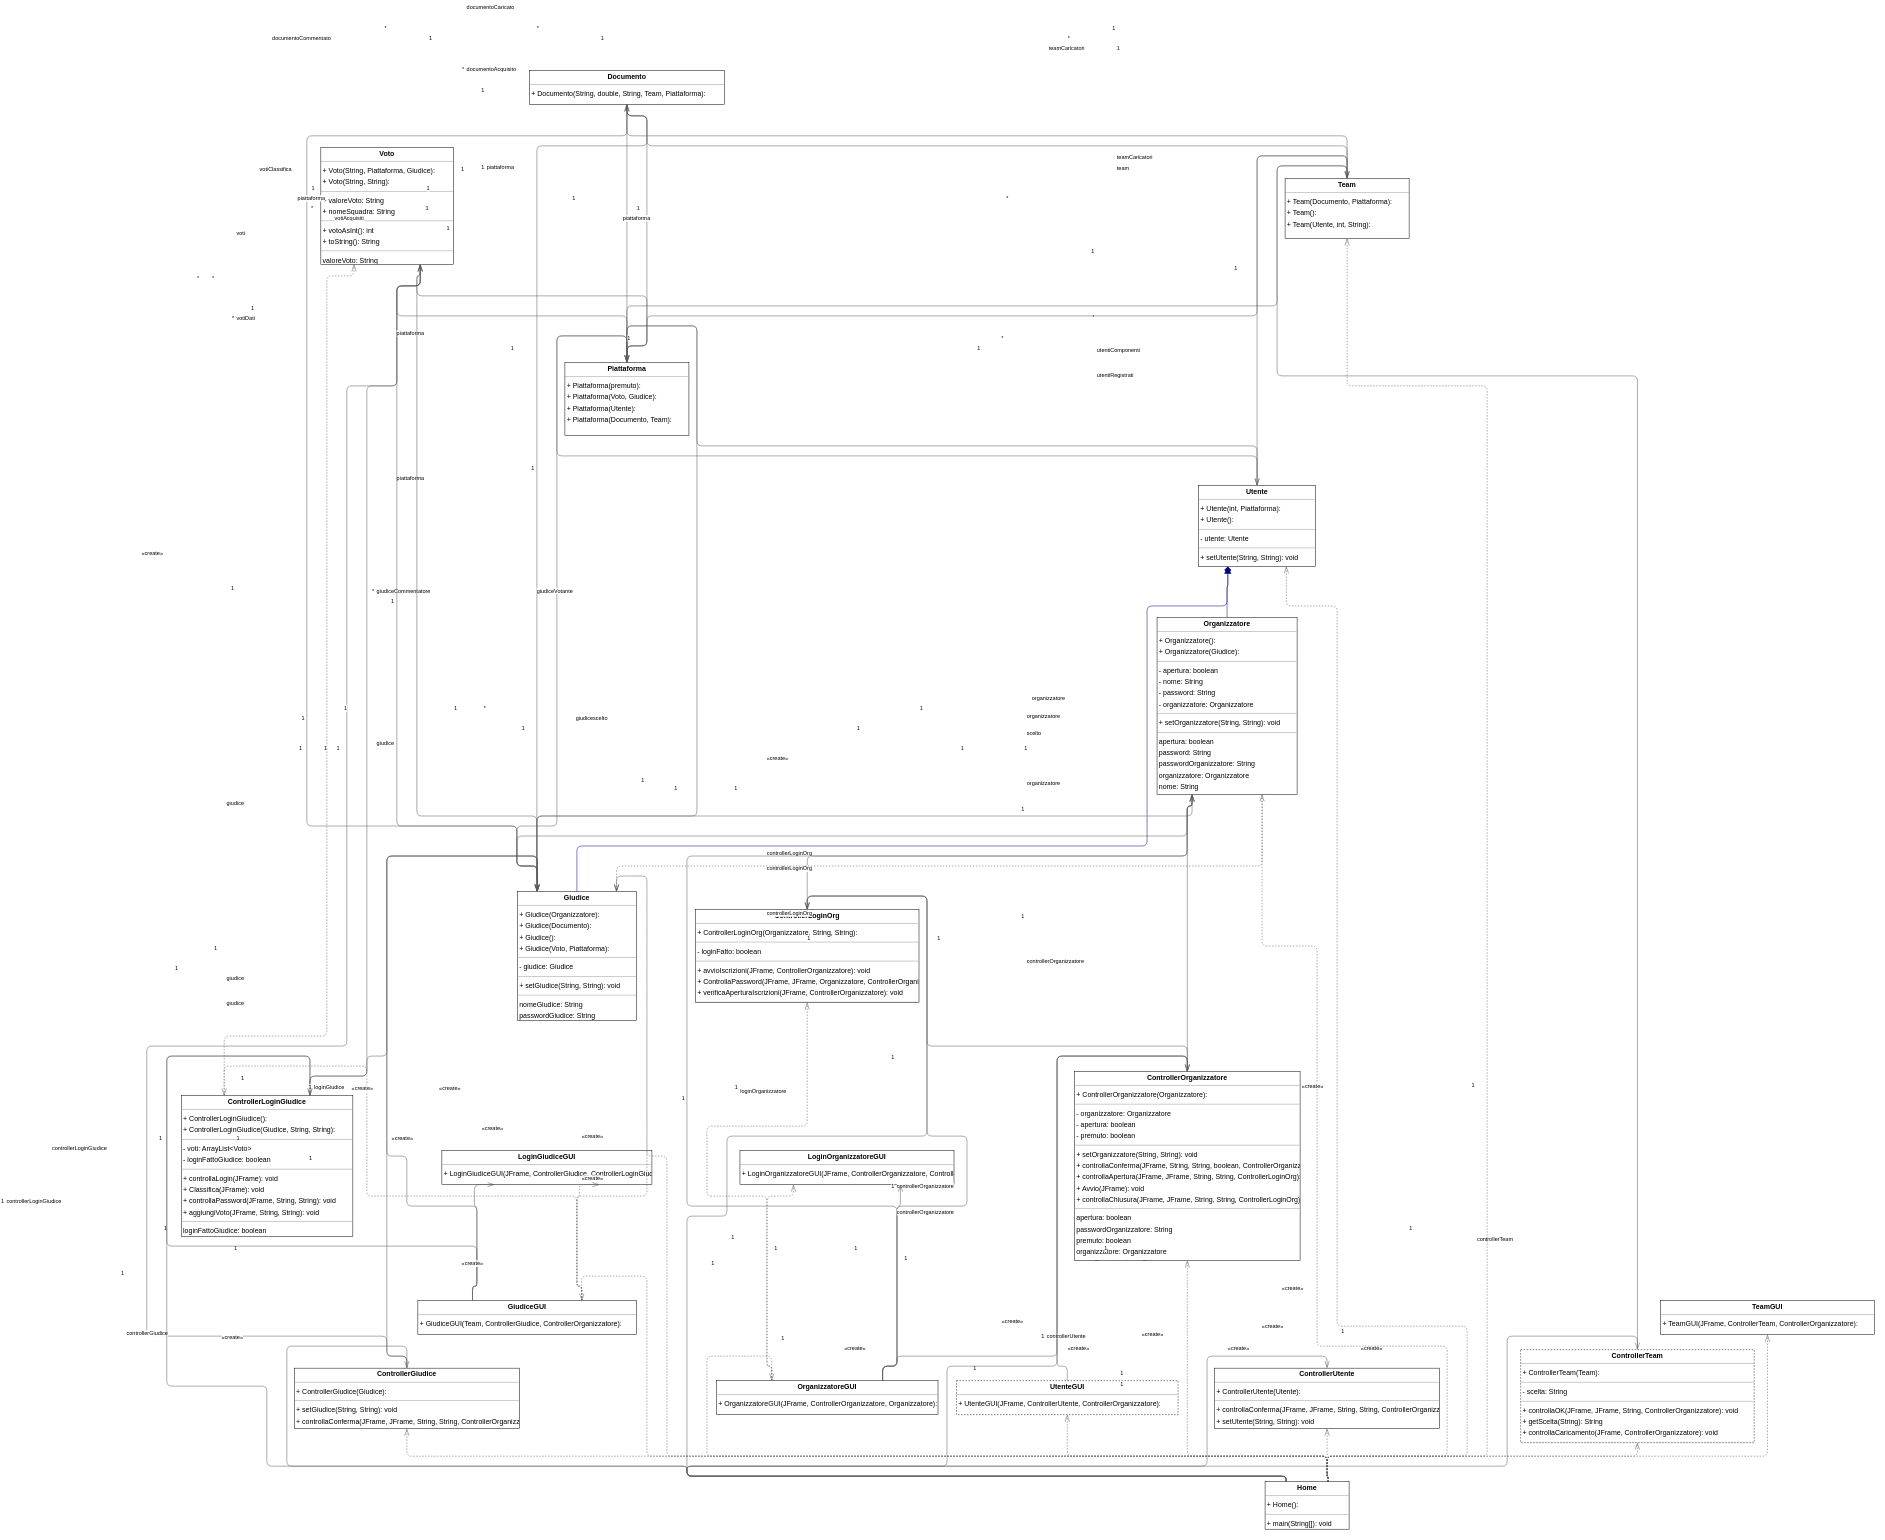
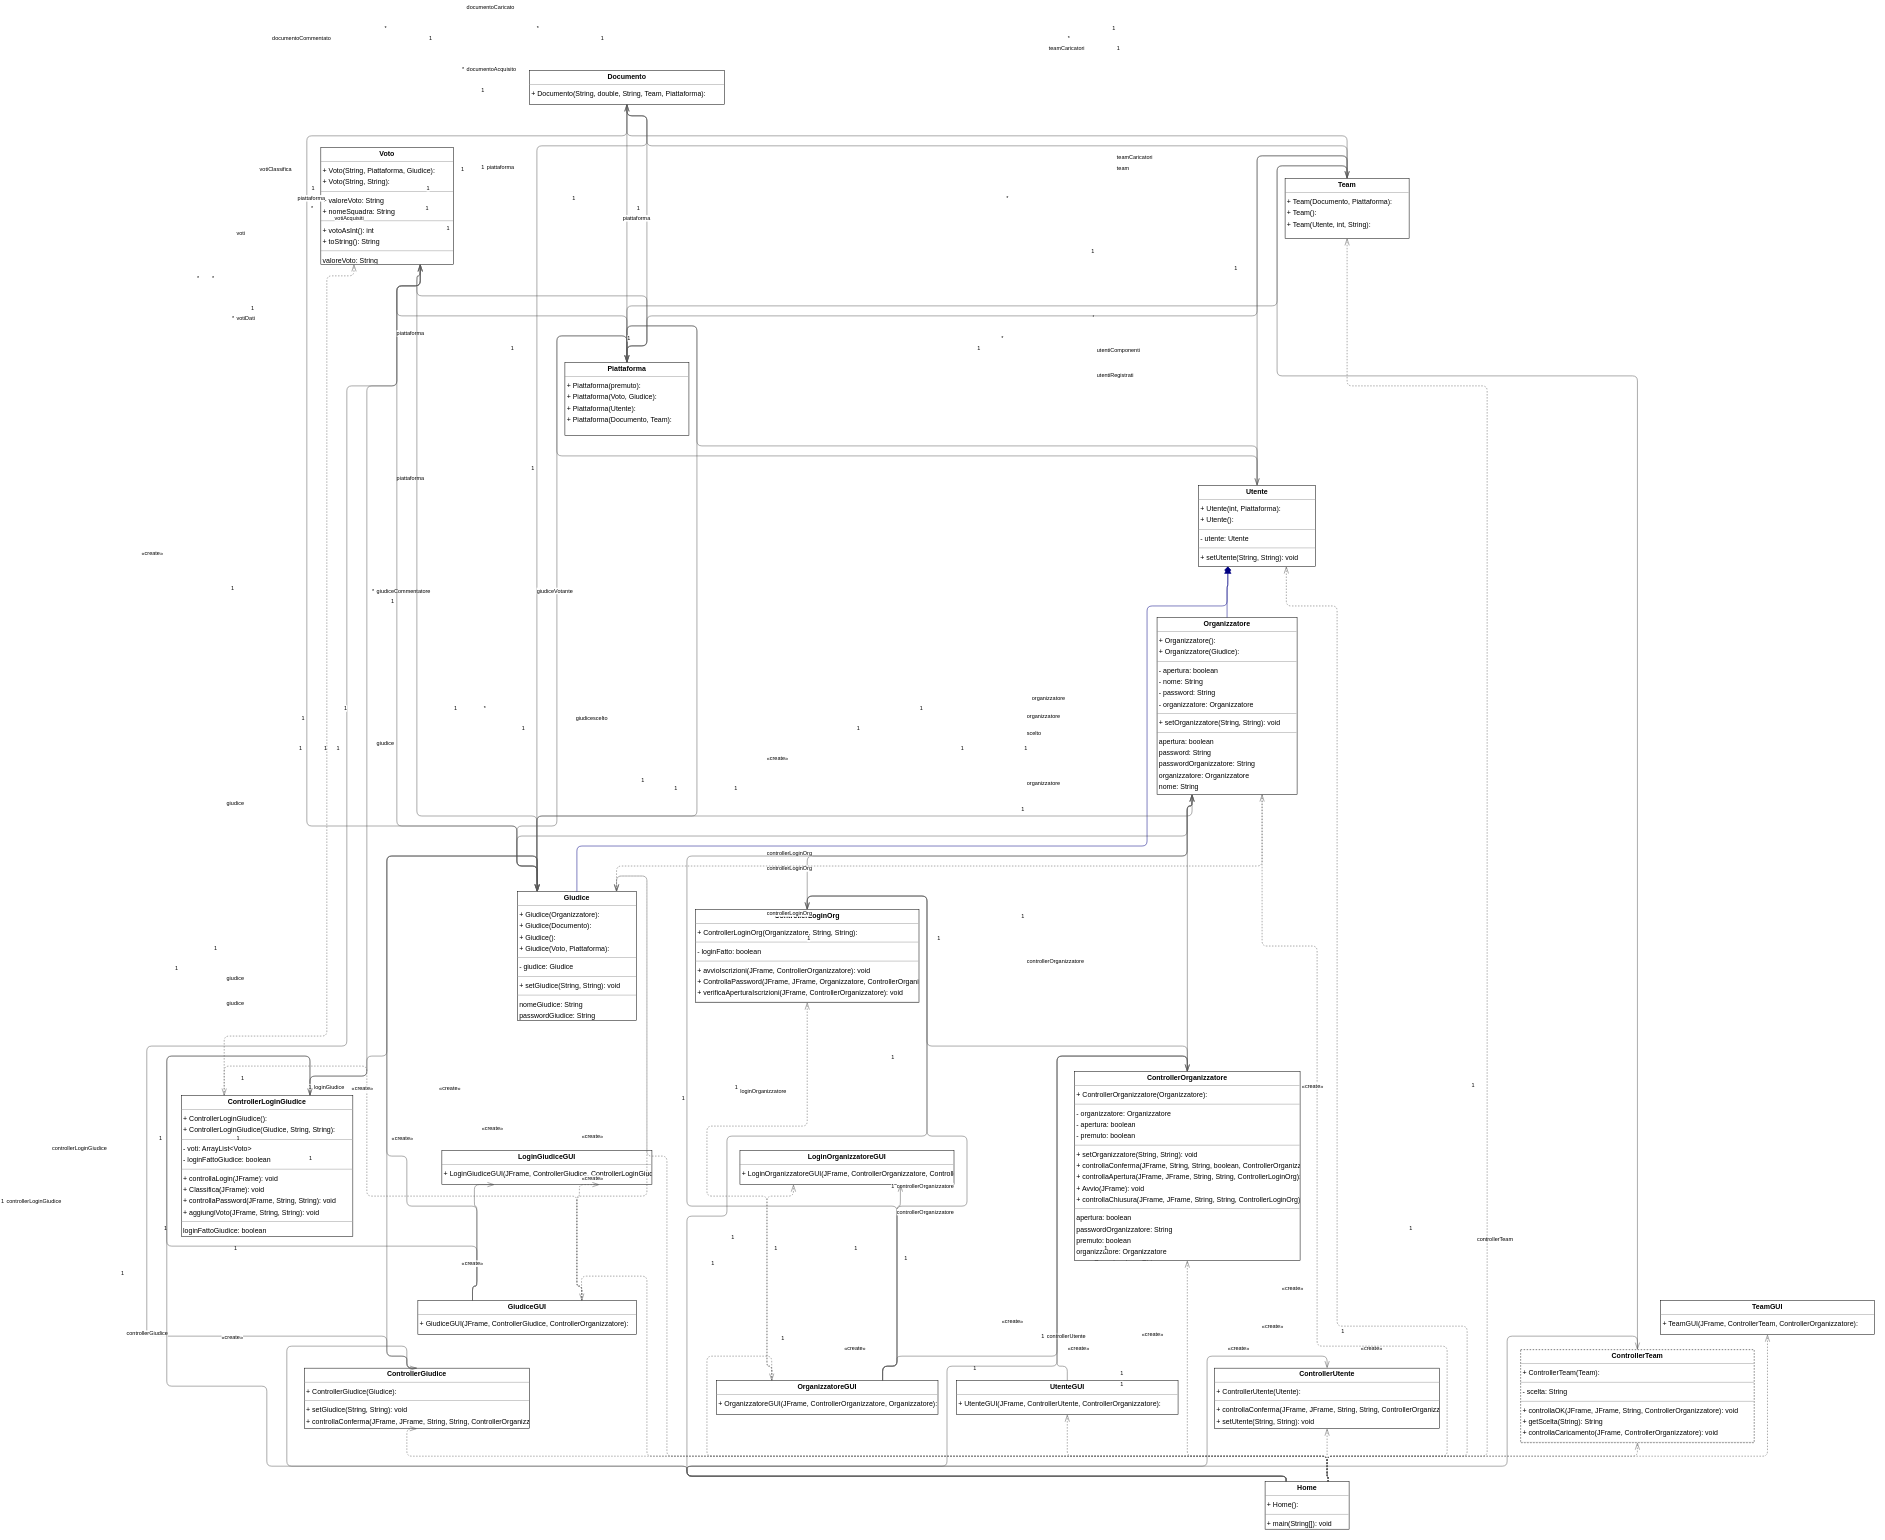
node "GiudiceGUI + GiudiceGUI(Team, ControllerGiudice, ControllerOrganizzatore):": label "GiudiceGUI + GiudiceGUI(Team, ControllerGiudice, ControllerOrganizzatore):" -> "GiudiceGUI + GiudiceGUI(JFrame, ControllerGiudice, ControllerOrganizzatore):"
node "UtenteGUI + UtenteGUI(JFrame, ControllerUtente, ControllerOrganizzatore):": style dashed -> solid
node "ControllerGiudice + ControllerGiudice(Giudice): + setGiudice(String, String): void + controllaConferma(JFrame, JFrame, String, String, ControllerOrganizzatore): void": moved (407, 1398) -> (417, 1398)
